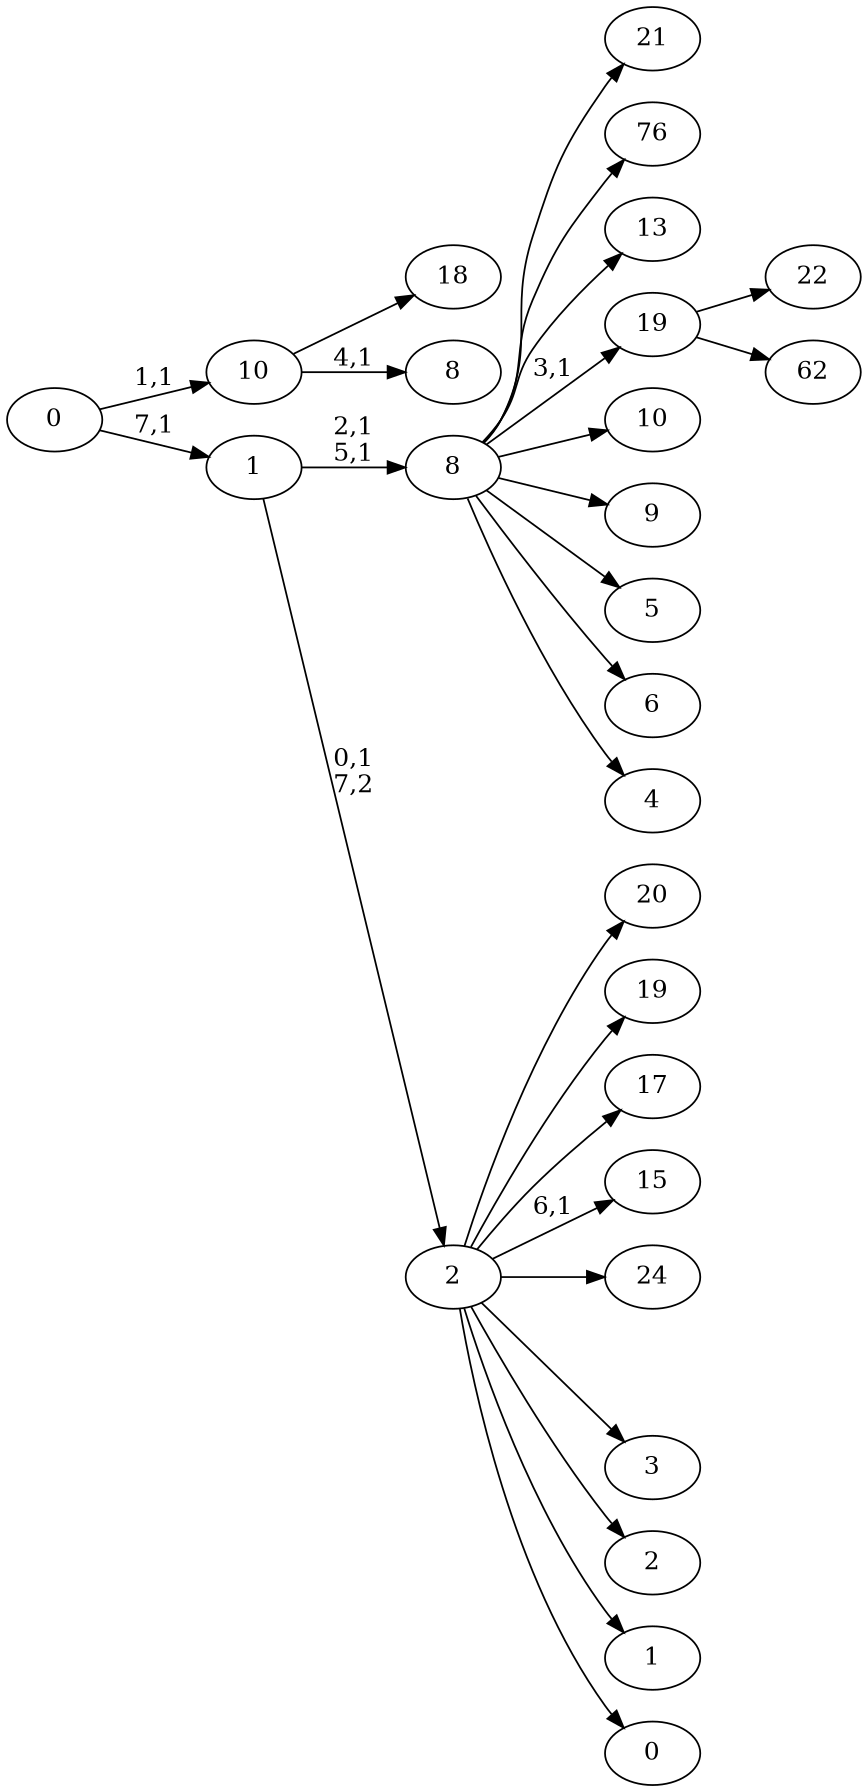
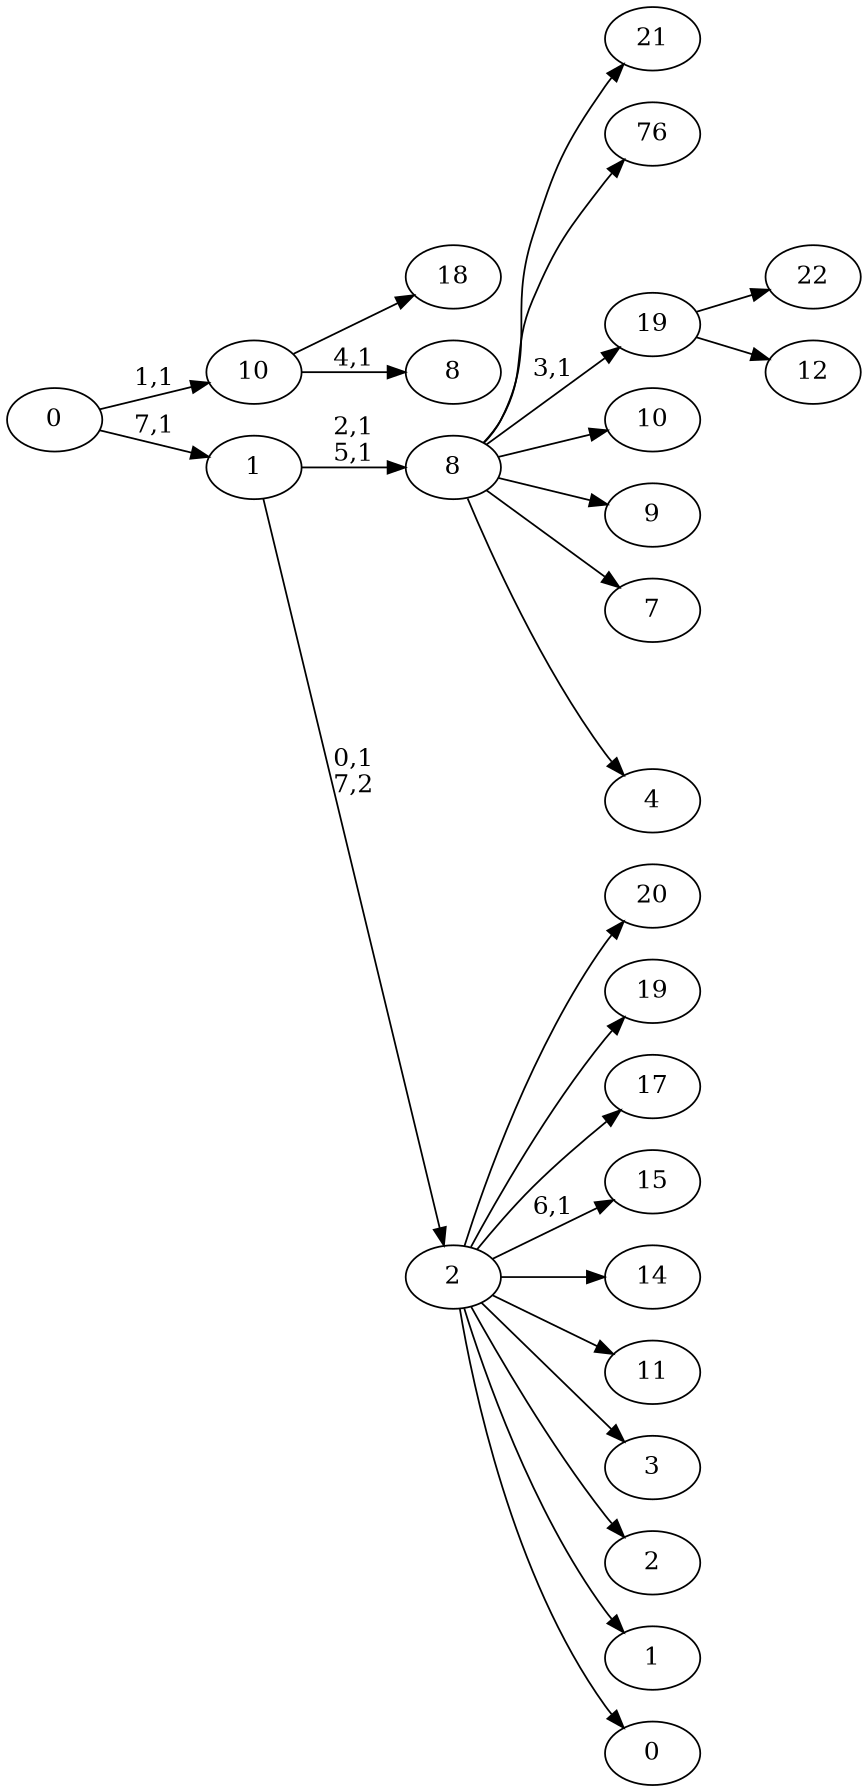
node "13": removed
node "62": label "62" -> "12"
node "5": label "5" -> "7"
node "6": removed
node "24": label "24" -> "14"
node "11": added
